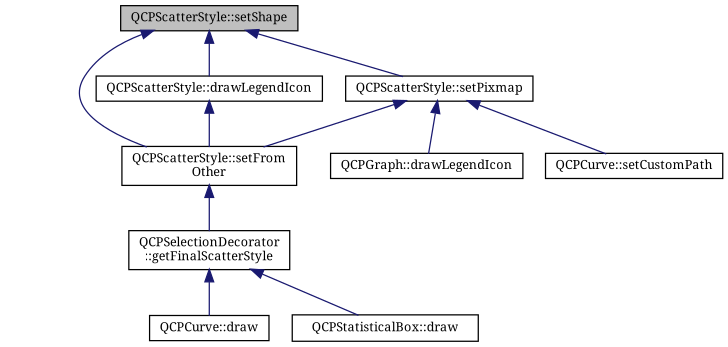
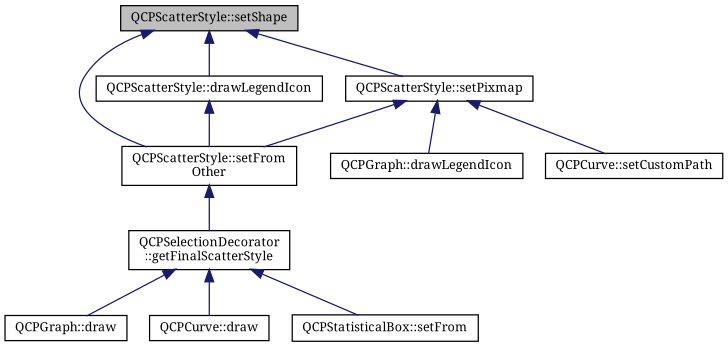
node "QCPGraph::draw": added
node "QCPStatisticalBox::draw": label "QCPStatisticalBox::draw" -> "QCPStatisticalBox::setFrom"
